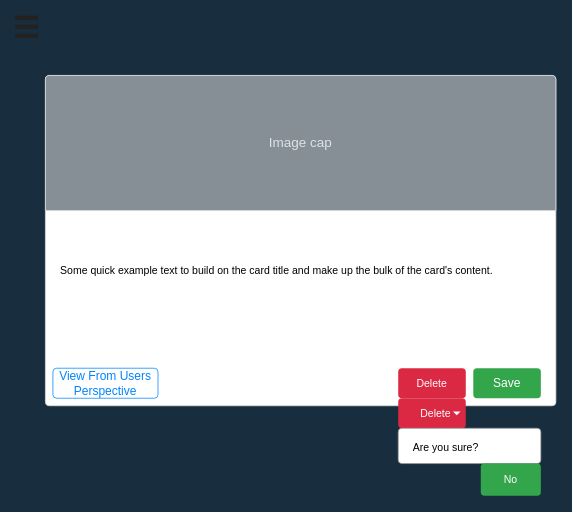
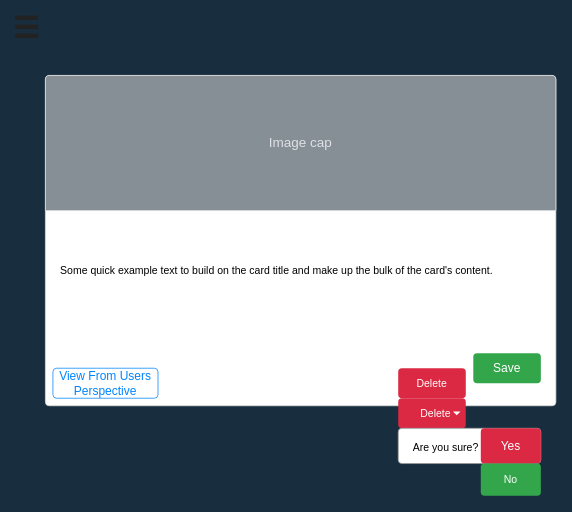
node "Save": moved (507, 383) -> (507, 368)
node "Yes": added
